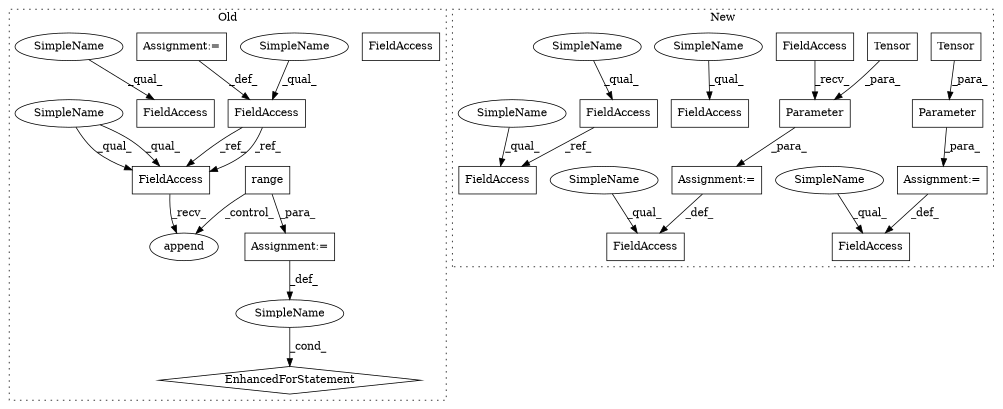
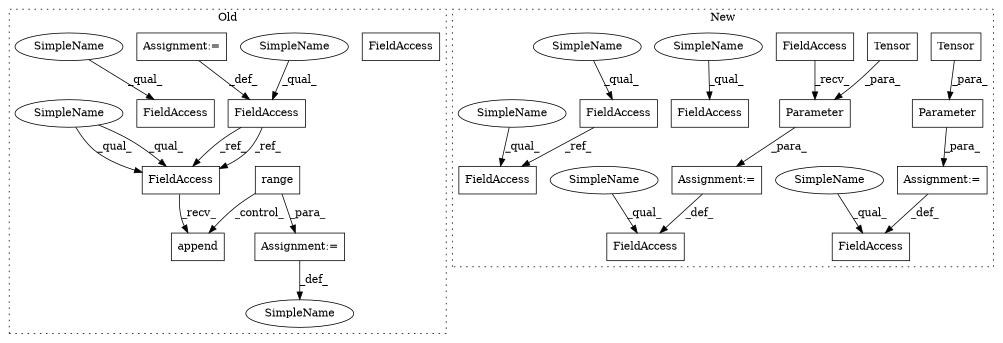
node "append": shape ellipse -> box
node "EnhancedForStatement": removed
